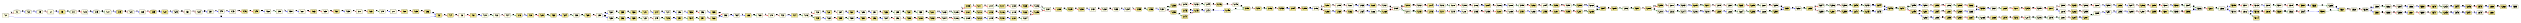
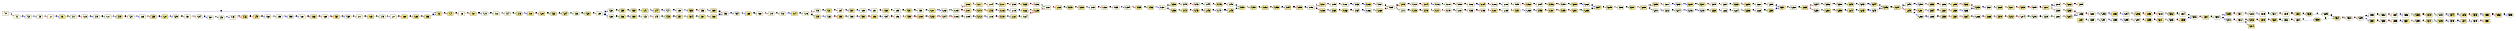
edge "S141" -> "S145": now "S141" -> "S143"
edge "S284" -> "S287": now "S284" -> "S286"
